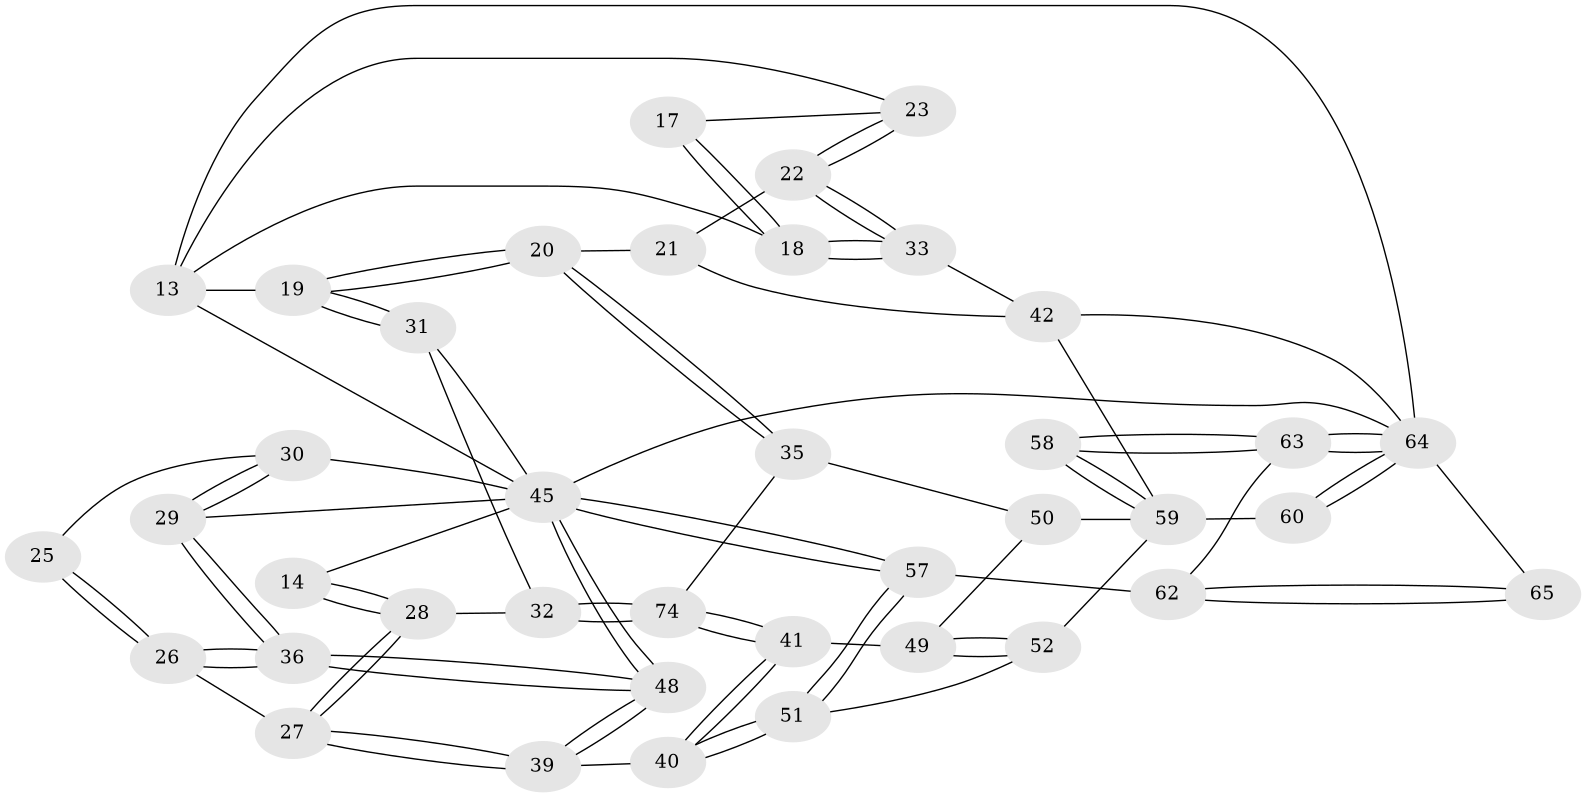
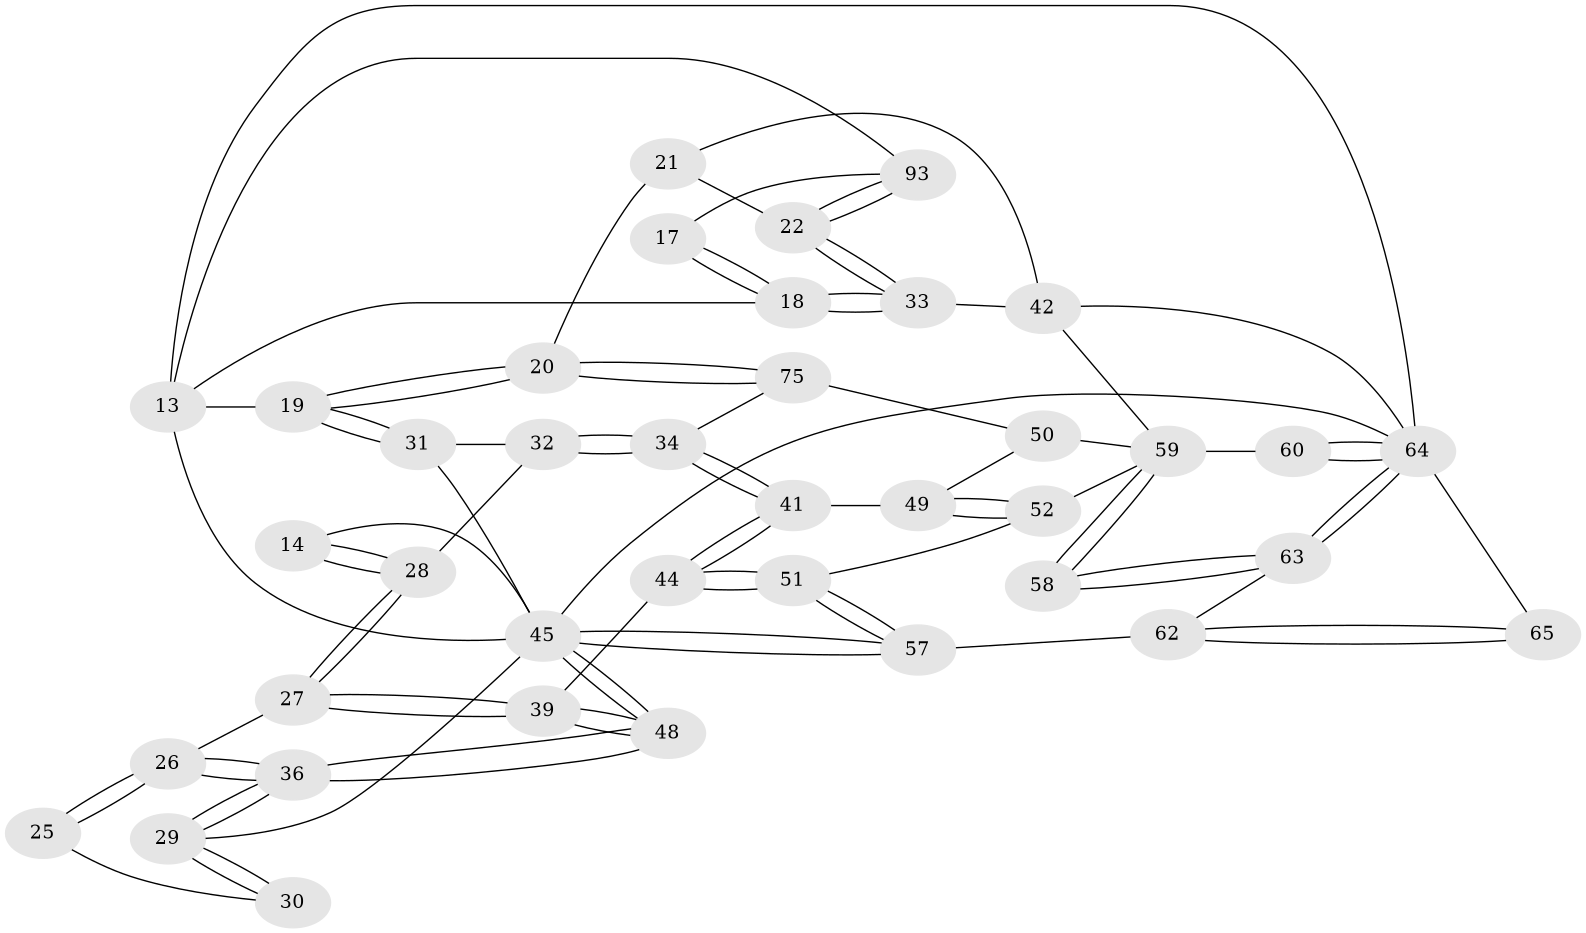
node "23": label "23" -> "93"
node "35": label "35" -> "75"
edge "30" -- "45": removed
node "74": label "74" -> "34"
node "40": label "40" -> "44"
